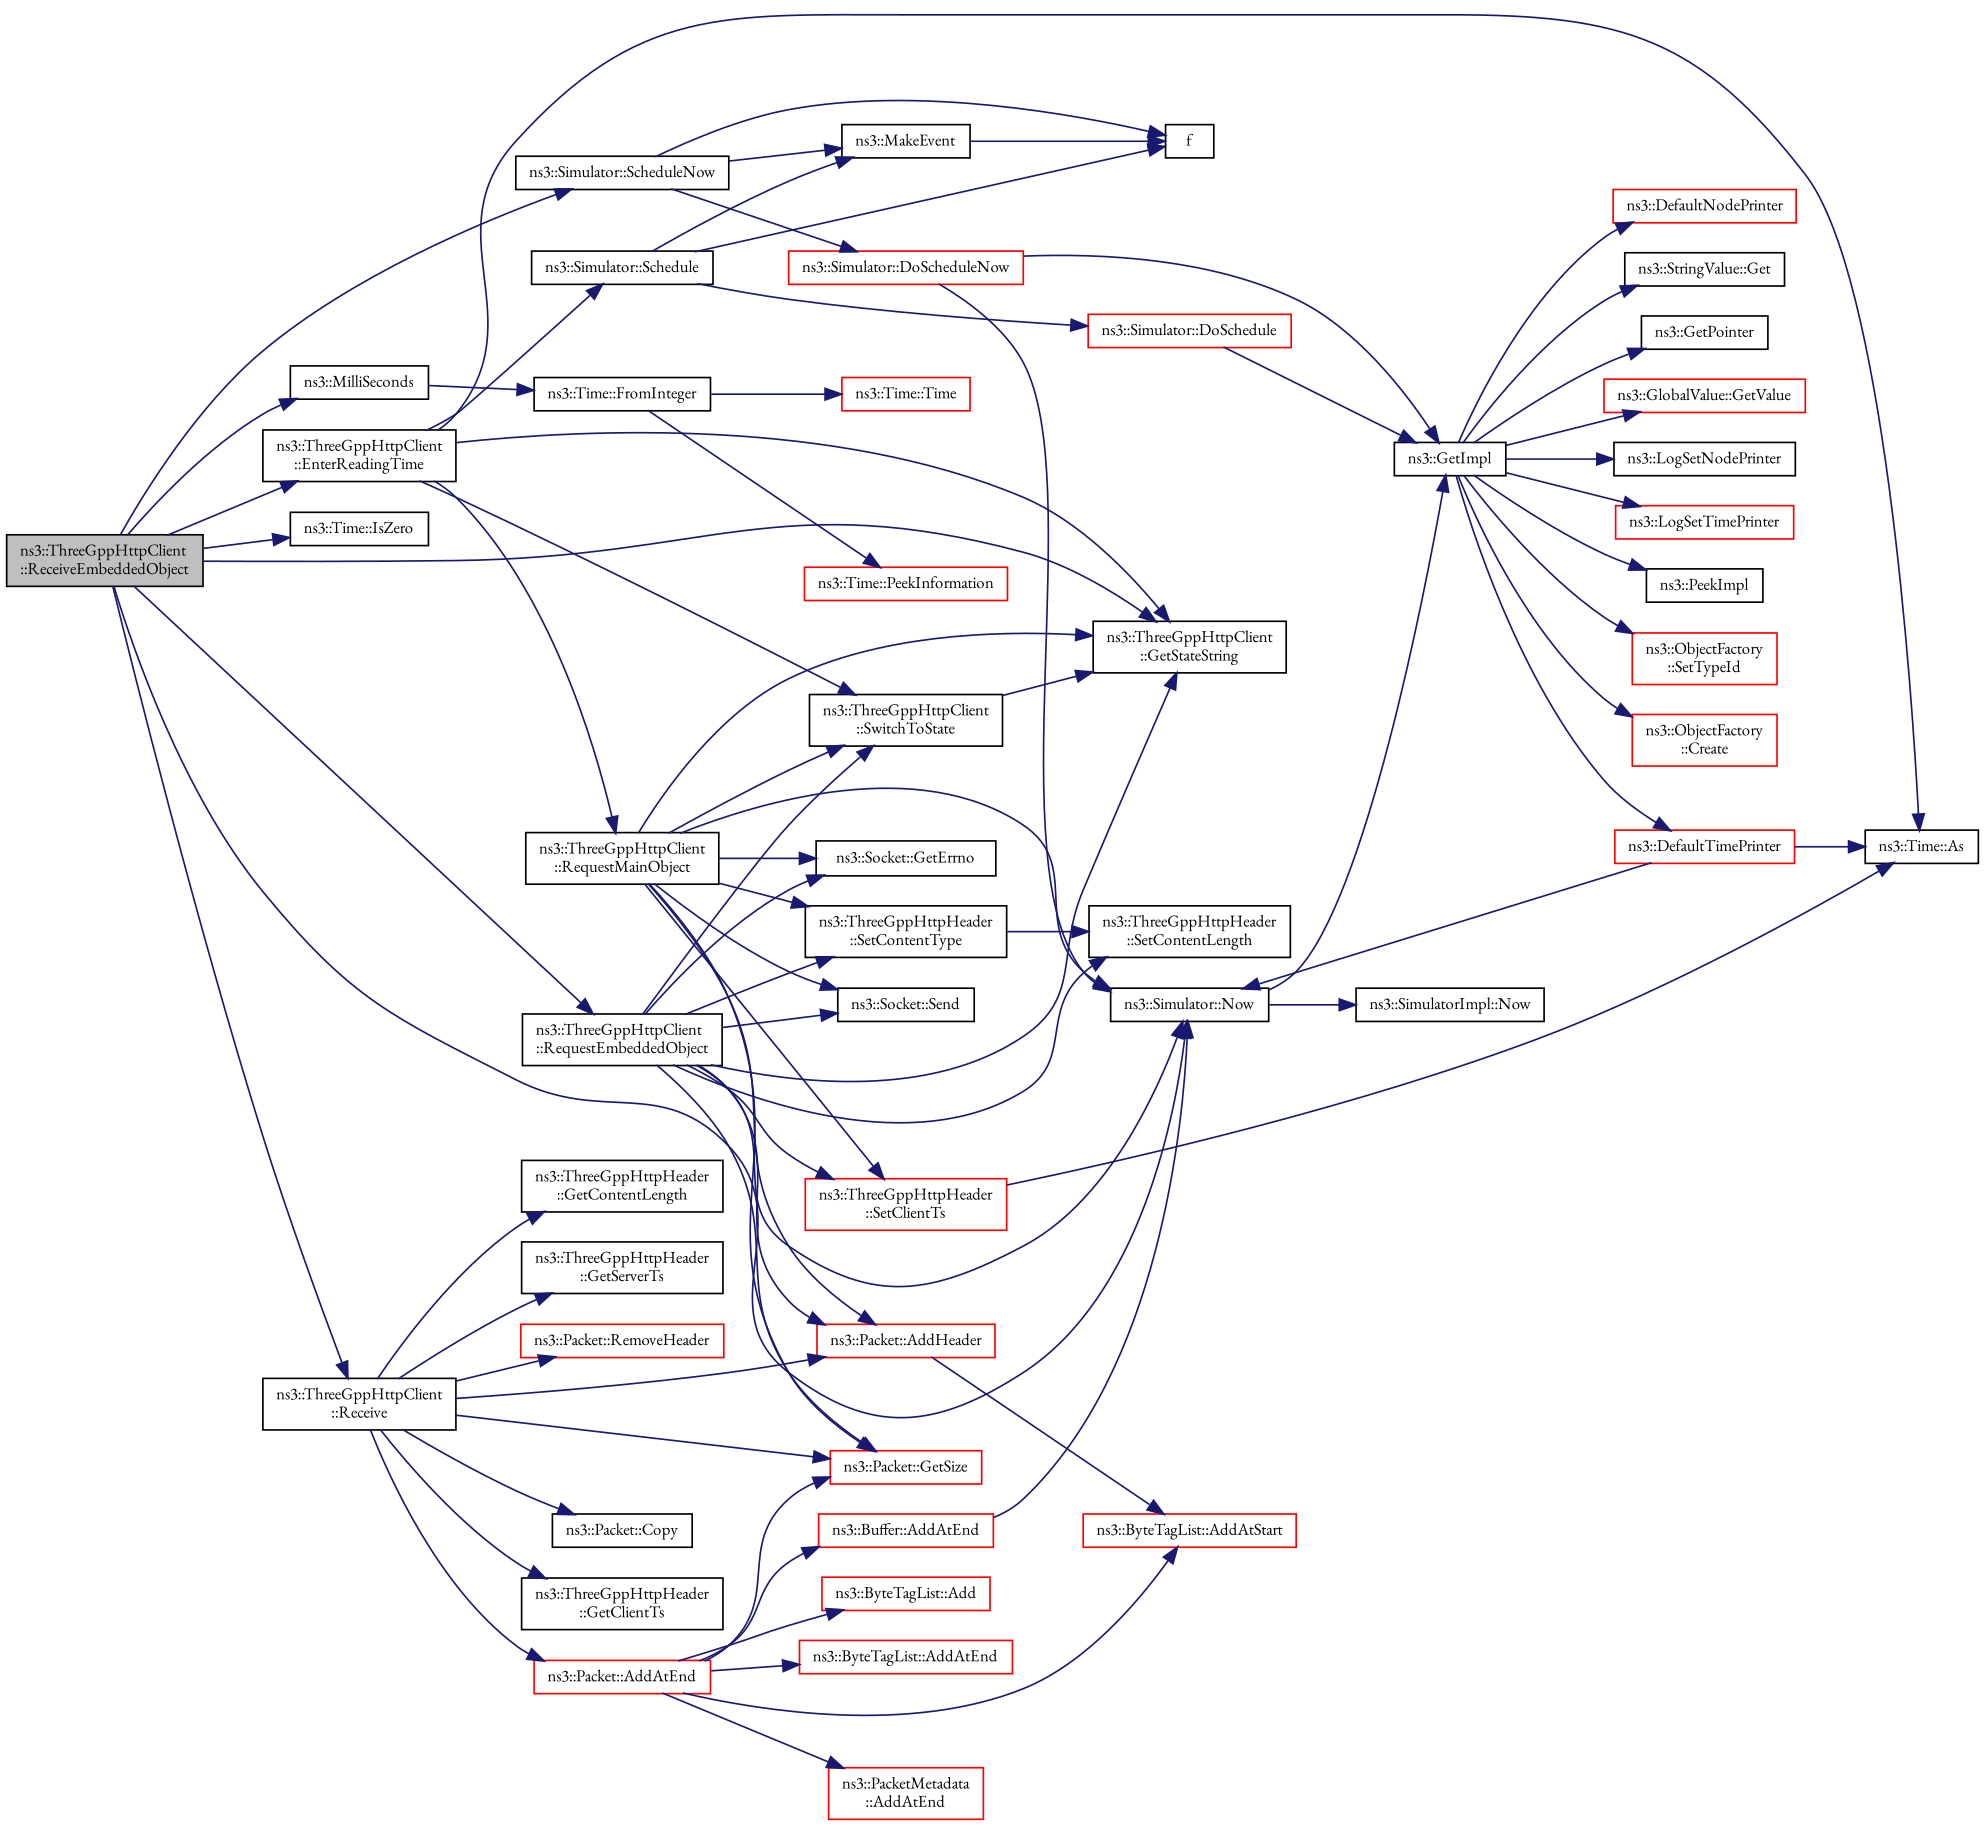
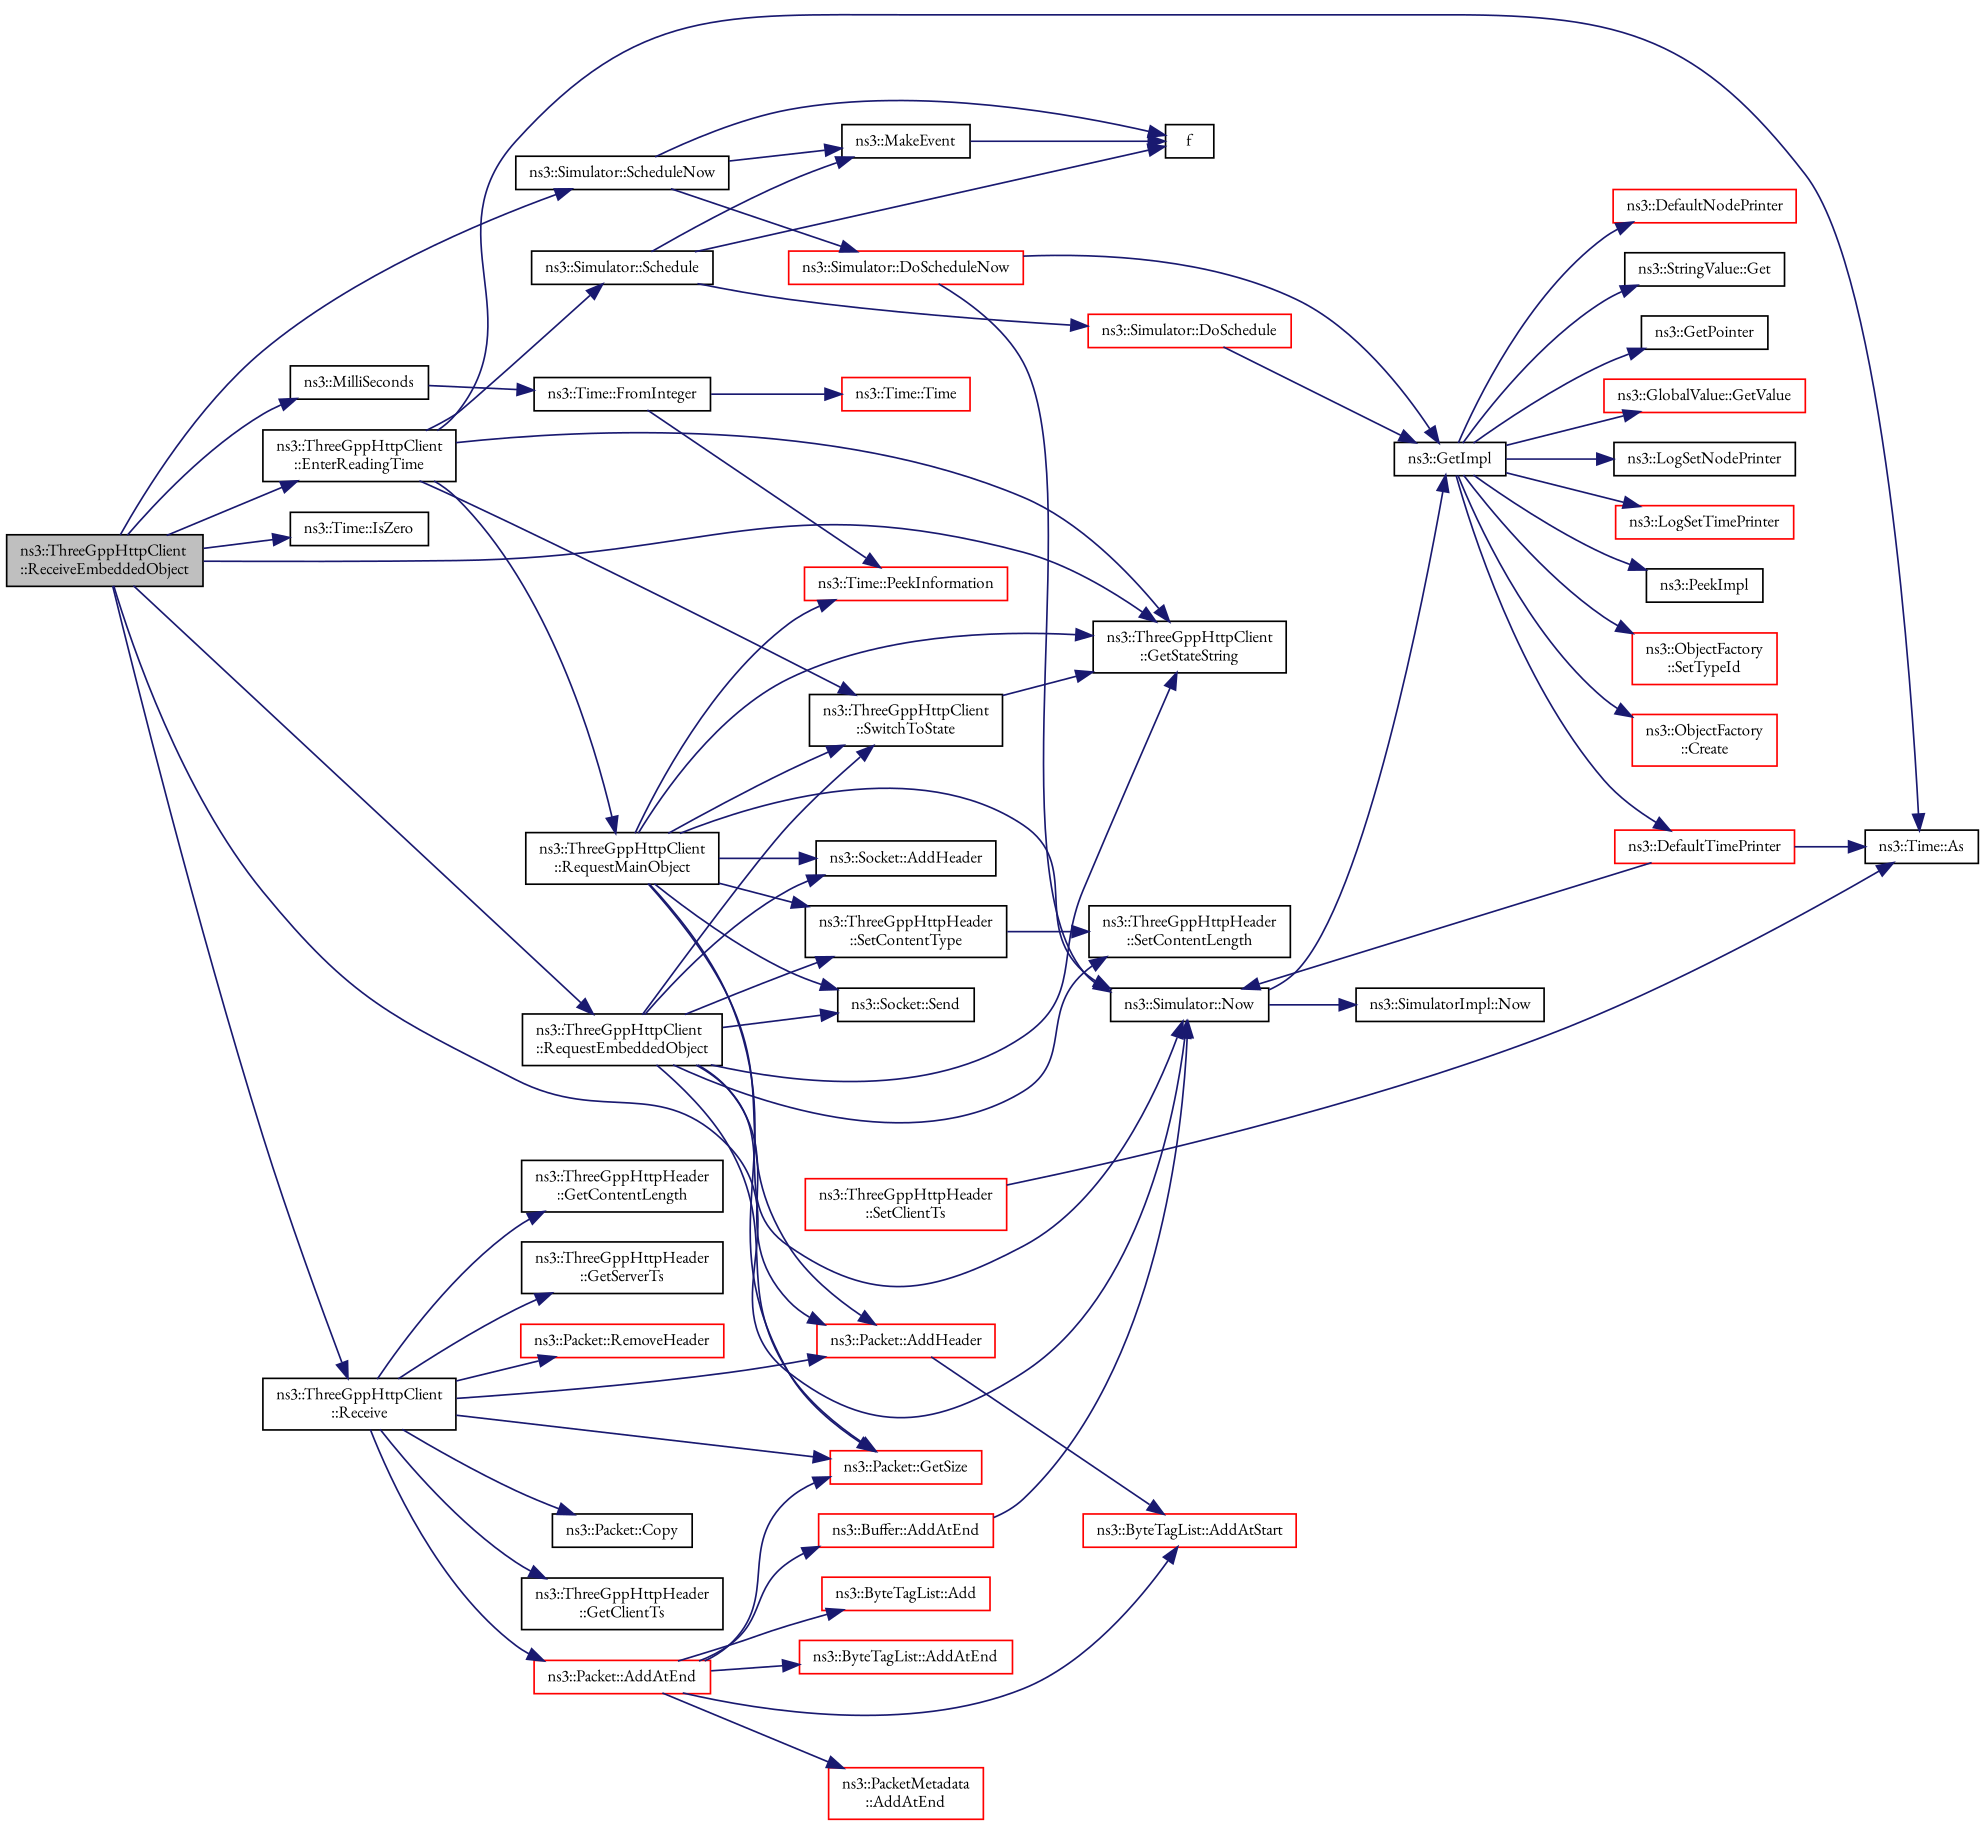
node "ns3::Socket::GetErrno": label "ns3::Socket::GetErrno" -> "ns3::Socket::AddHeader"
edge "ns3::ThreeGppHttpClient ::RequestMainObject" -> "ns3::ThreeGppHttpHeader ::SetClientTs": now "ns3::ThreeGppHttpClient ::RequestMainObject" -> "ns3::Time::PeekInformation"
edge "ns3::ThreeGppHttpClient ::RequestEmbeddedObject" -> "ns3::ThreeGppHttpHeader ::SetClientTs": removed
